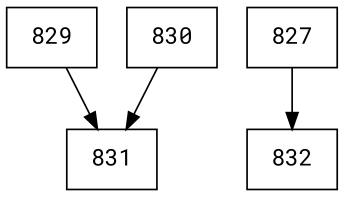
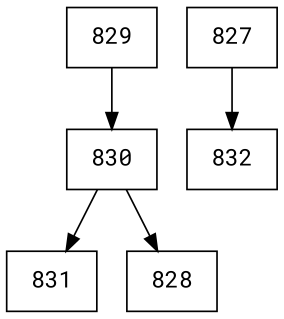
edge "829" -> "831": now "829" -> "830"
node "828": added
